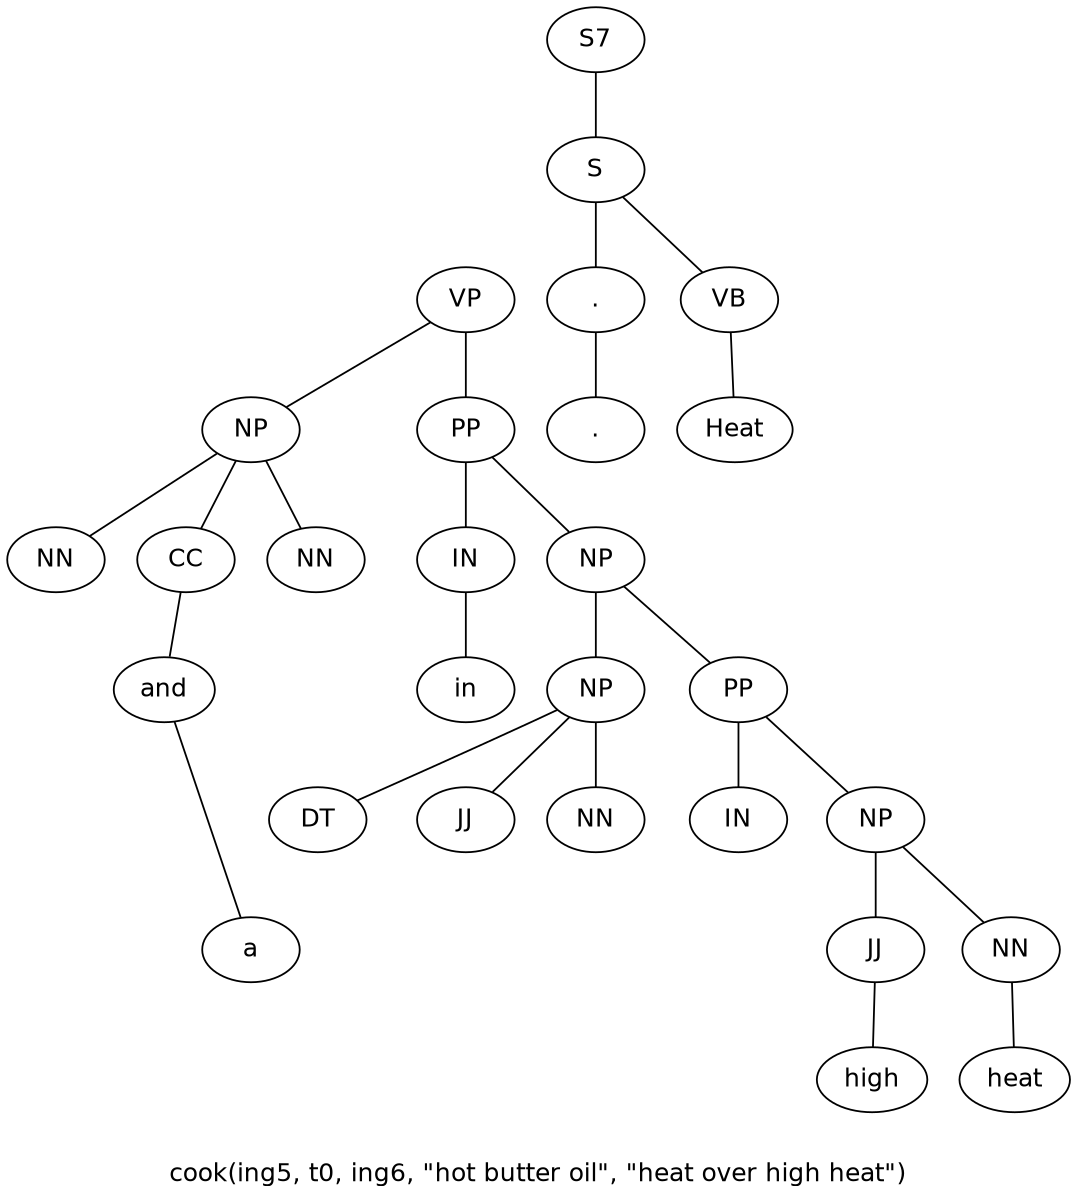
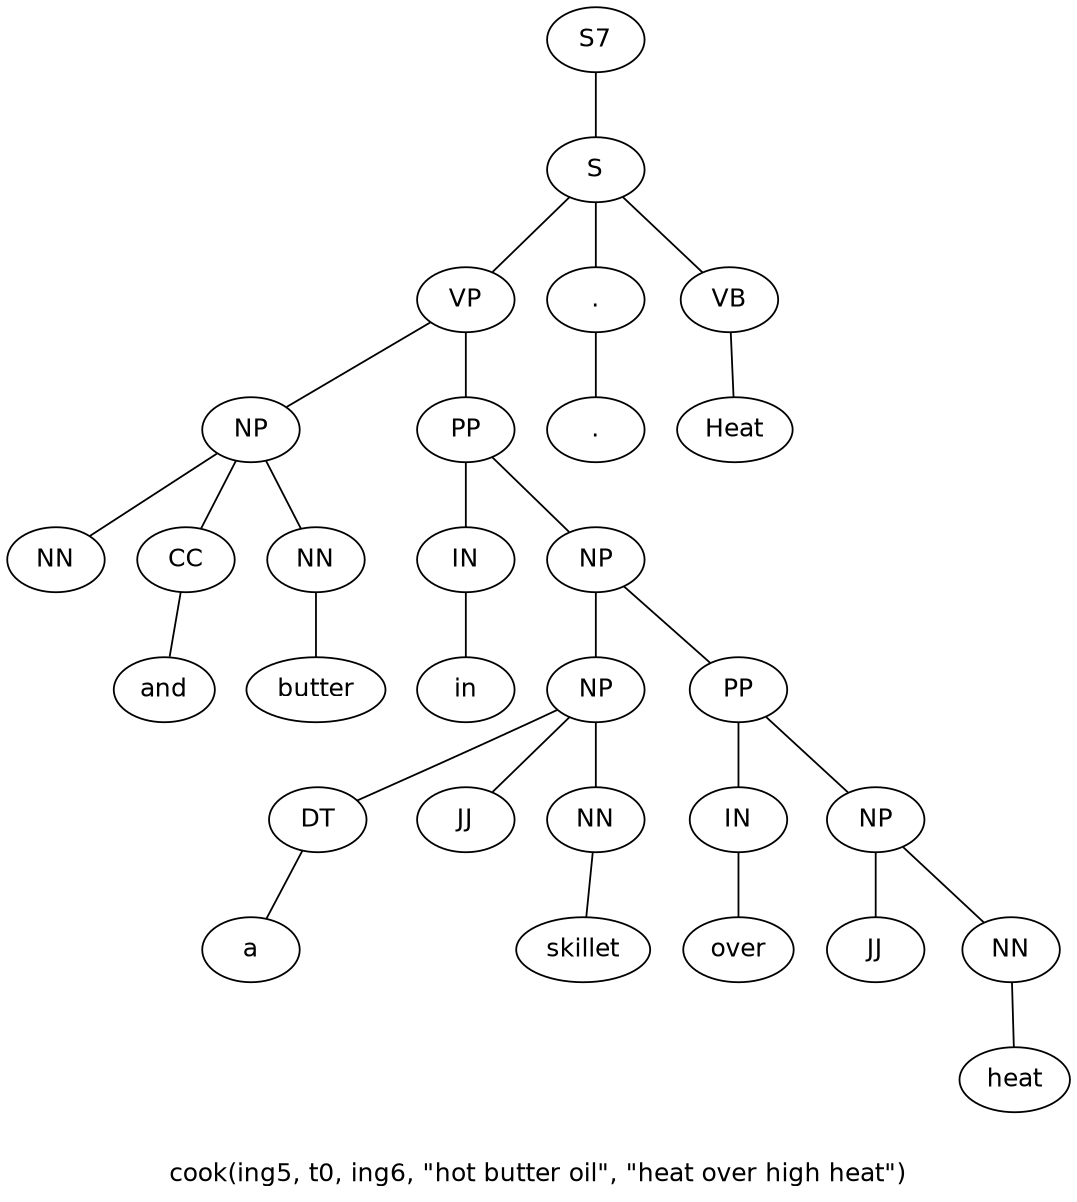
edge "S" -- "VP": added
node "butter": added
edge "and" -- "a": now "DT" -- "a"
node "skillet": added
node "over": added
node "high": removed
